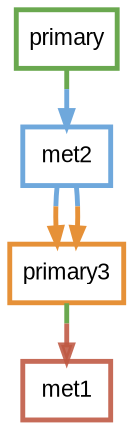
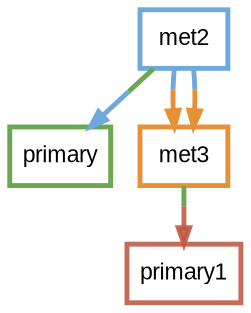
edge "primary" -> "met2": reversed
node "primary3": label "primary3" -> "met3"
node "met1": label "met1" -> "primary1"
